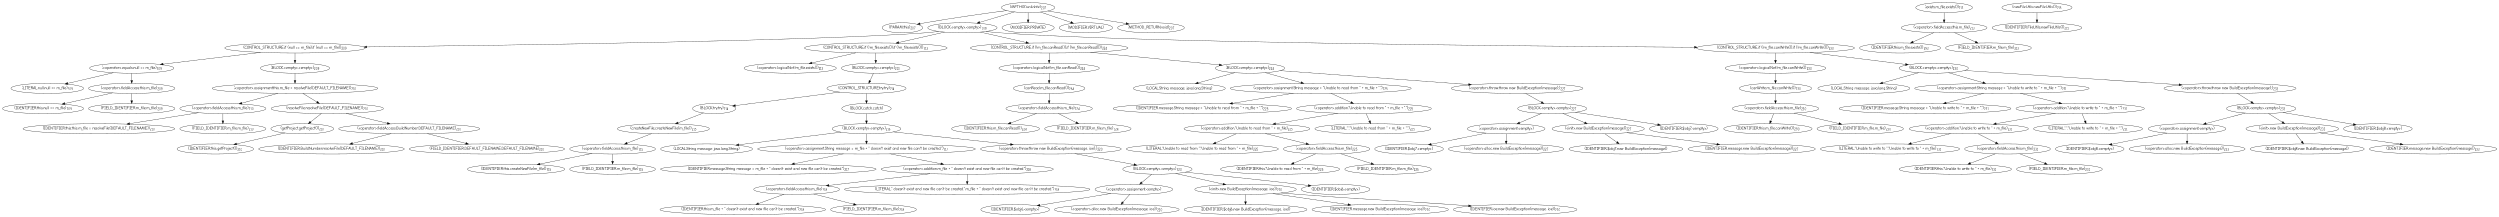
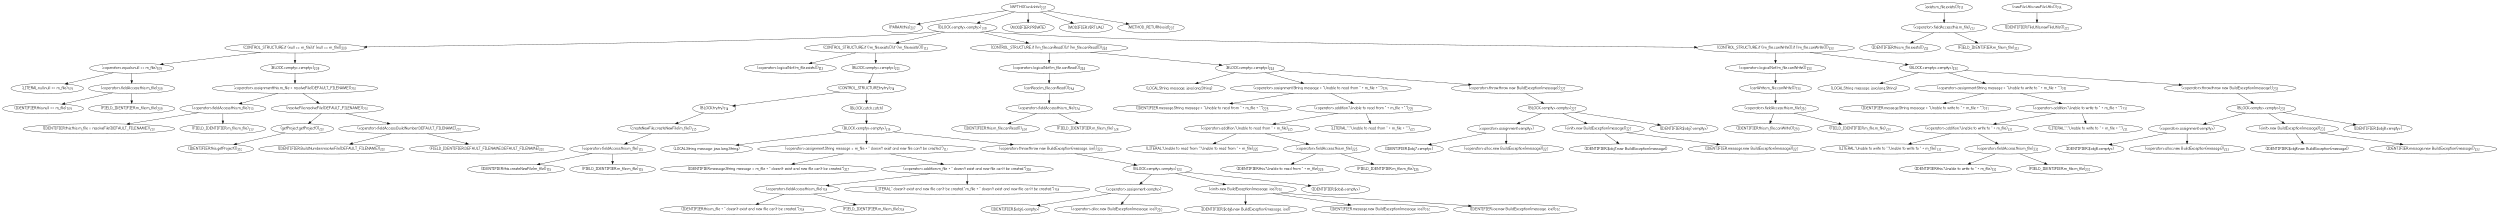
node "(IDENTIFIER,this,m_file.exists())": text "293" -> "213"
